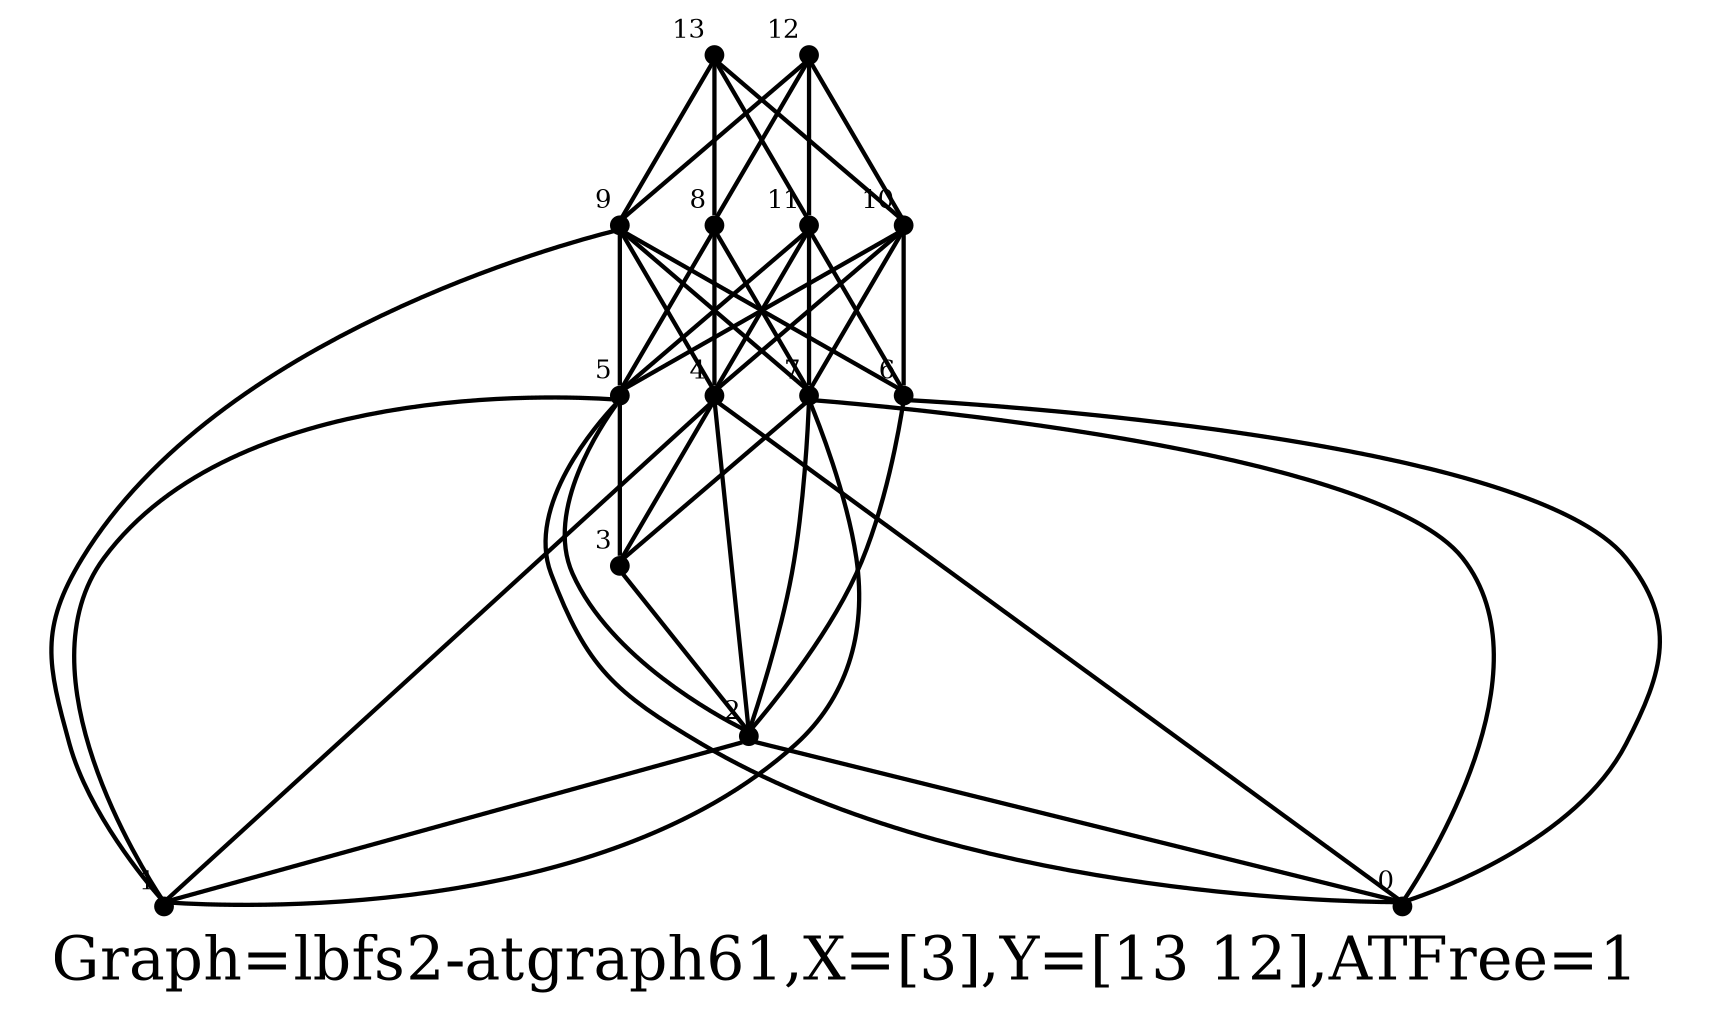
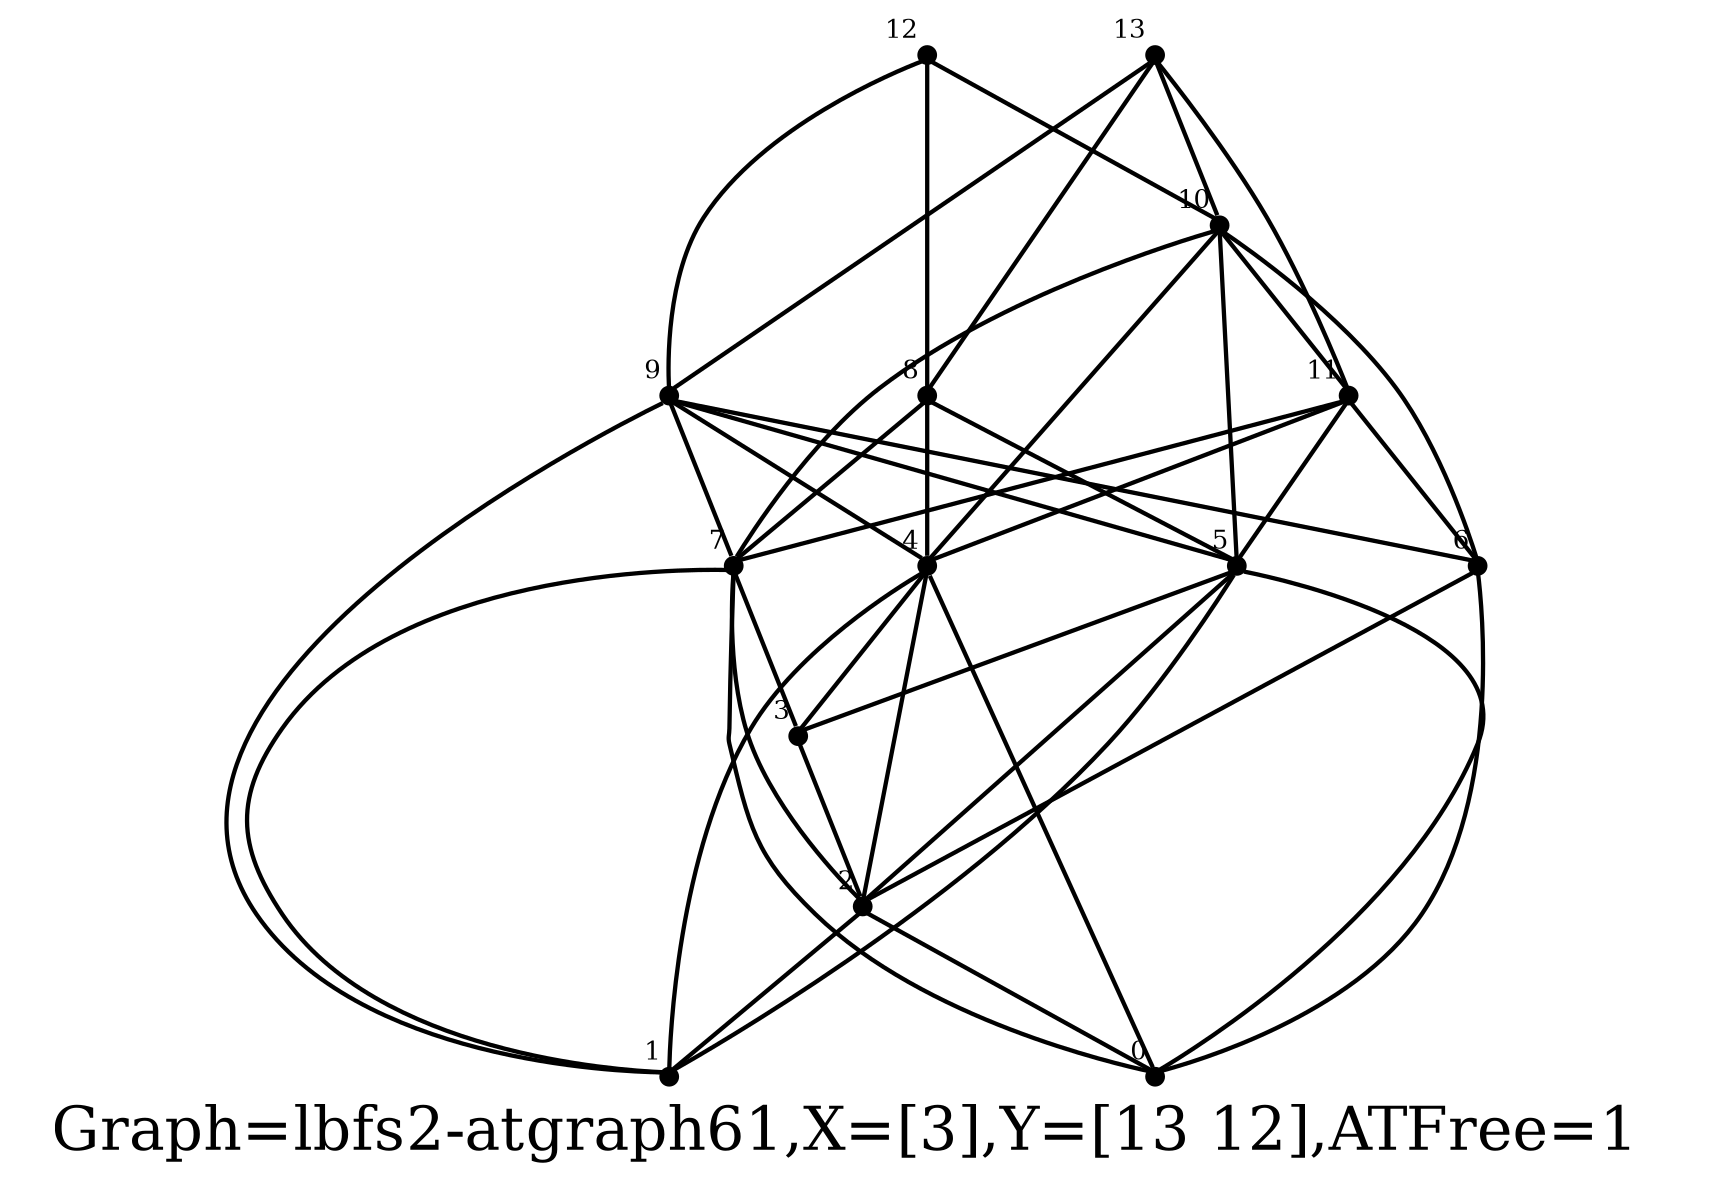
edge "12" -- "11": now "10" -- "11"
